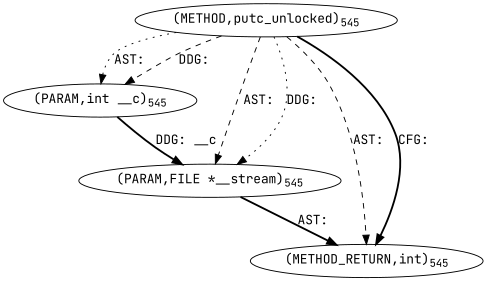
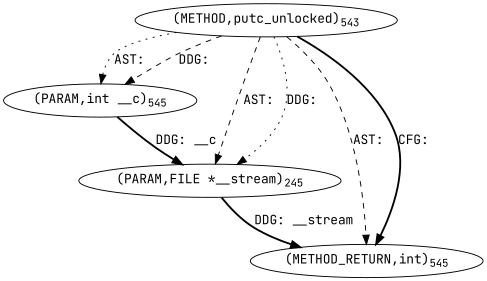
node "(METHOD,putc_unlocked)": text "545" -> "543"
node "(PARAM,FILE *__stream)": text "545" -> "245"
edge "(PARAM,FILE *__stream)" -> "(METHOD_RETURN,int)": label "AST: " -> "DDG: __stream"
